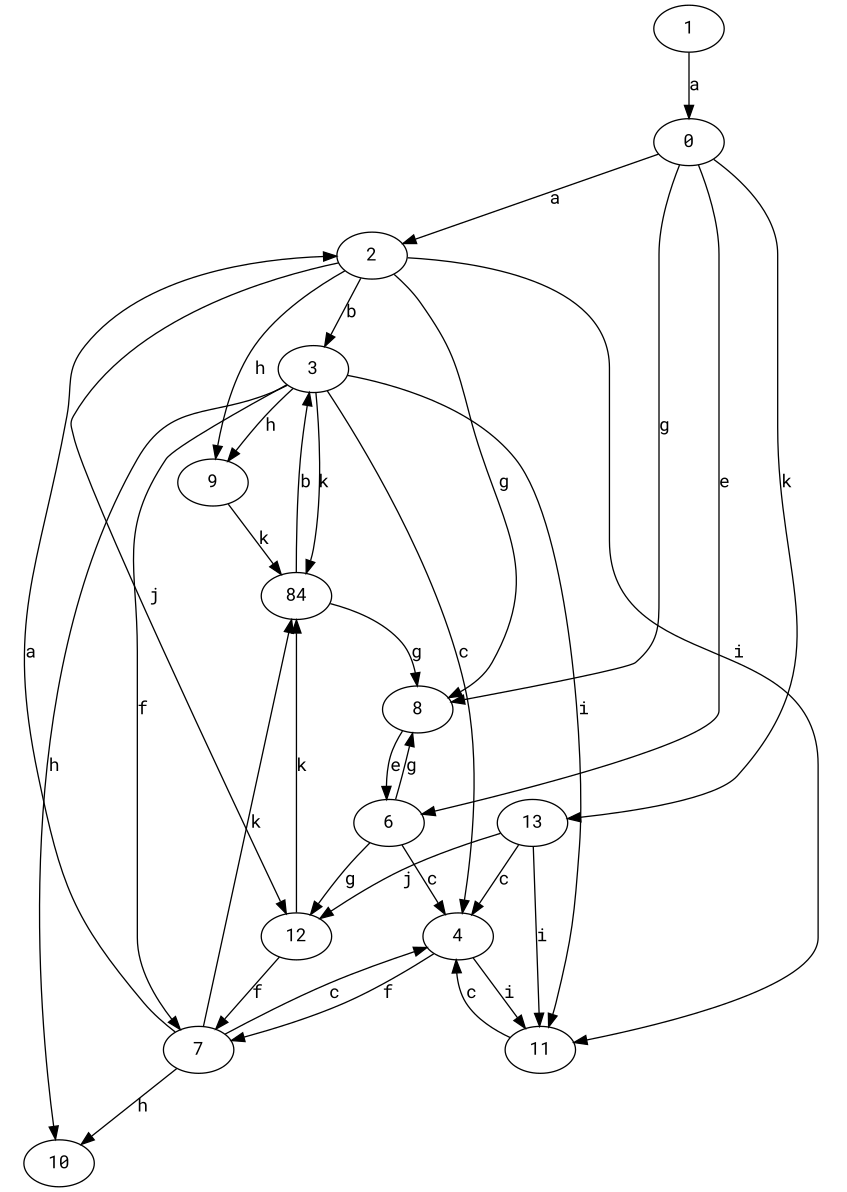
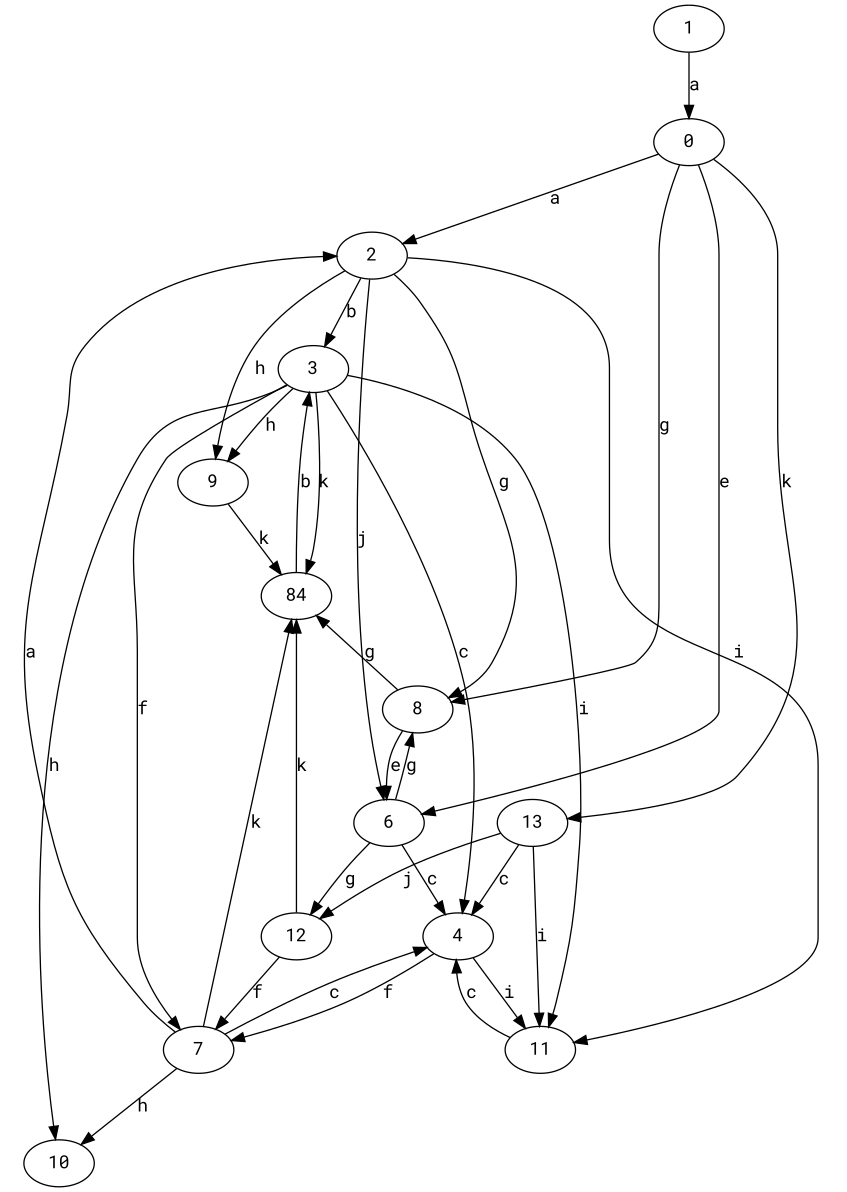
edge "2" -> "12": now "2" -> "6"
edge "84" -> "8": reversed
